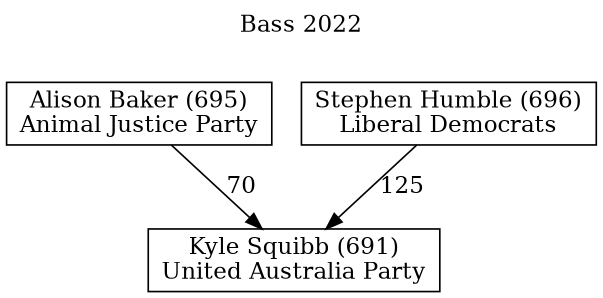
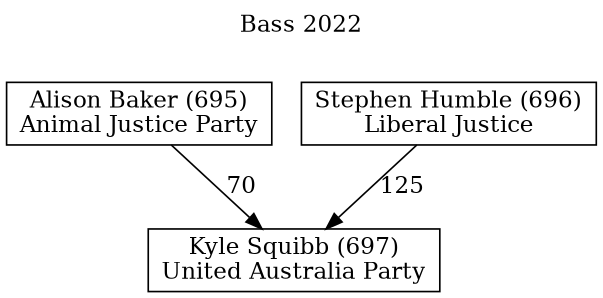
node "Stephen Humble (696) Liberal Democrats": label "Stephen Humble (696) Liberal Democrats" -> "Stephen Humble (696) Liberal Justice"
node "Kyle Squibb (691) United Australia Party": label "Kyle Squibb (691) United Australia Party" -> "Kyle Squibb (697) United Australia Party"
